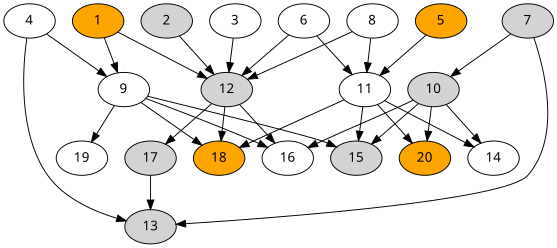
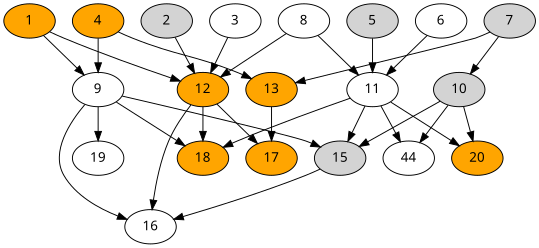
node "4": fillcolor white -> orange
node "5": fillcolor orange -> lightgrey
edge "6" -> "12": removed
node "12": fillcolor lightgrey -> orange
edge "10" -> "16": now "15" -> "16"
node "17": fillcolor lightgrey -> orange
node "14": label "14" -> "44"
edge "17" -> "13": reversed
node "13": fillcolor lightgrey -> orange
